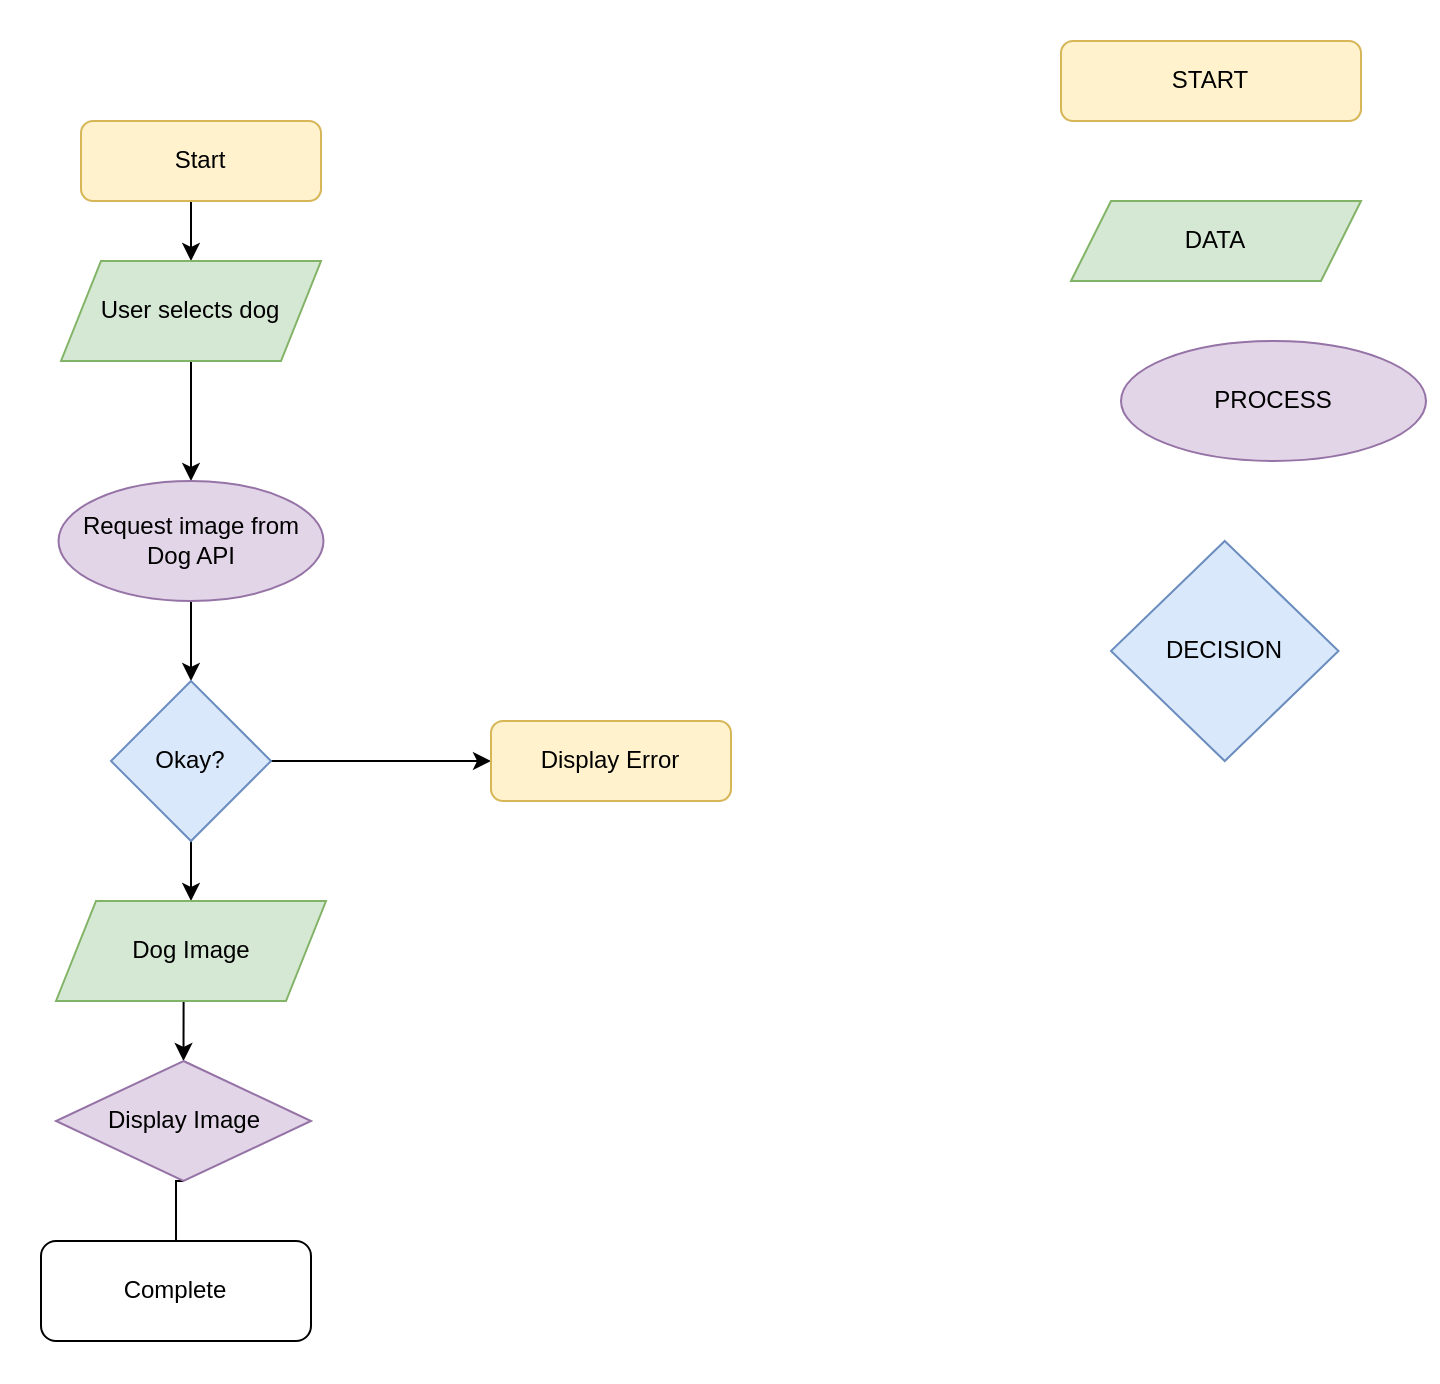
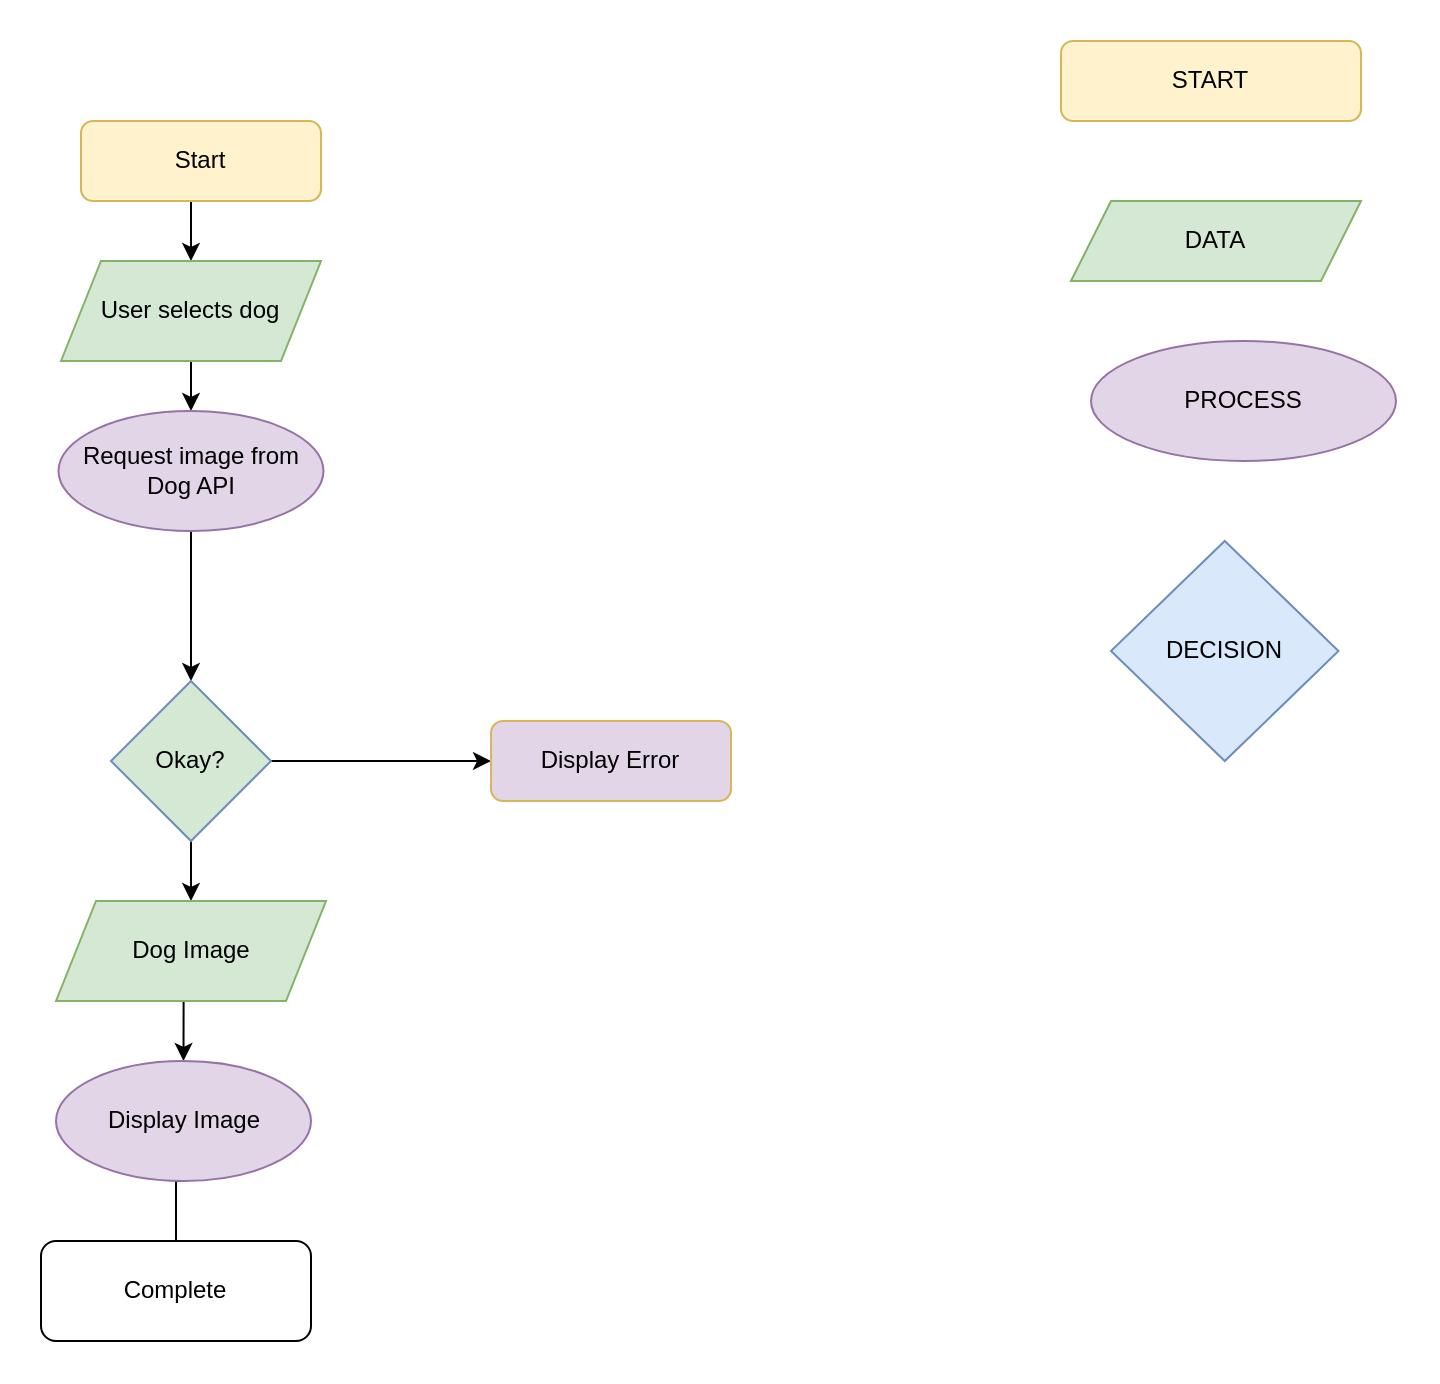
node "PROCESS": moved (1274, 401) -> (1244, 401)
node "Request image from Dog API": moved (191, 541) -> (191, 471)
node "Okay?": fillcolor #dae8fc -> #d5e8d4
node "Display Error": fillcolor #fff2cc -> #e1d5e7
node "Display Image": shape diamond -> ellipse
